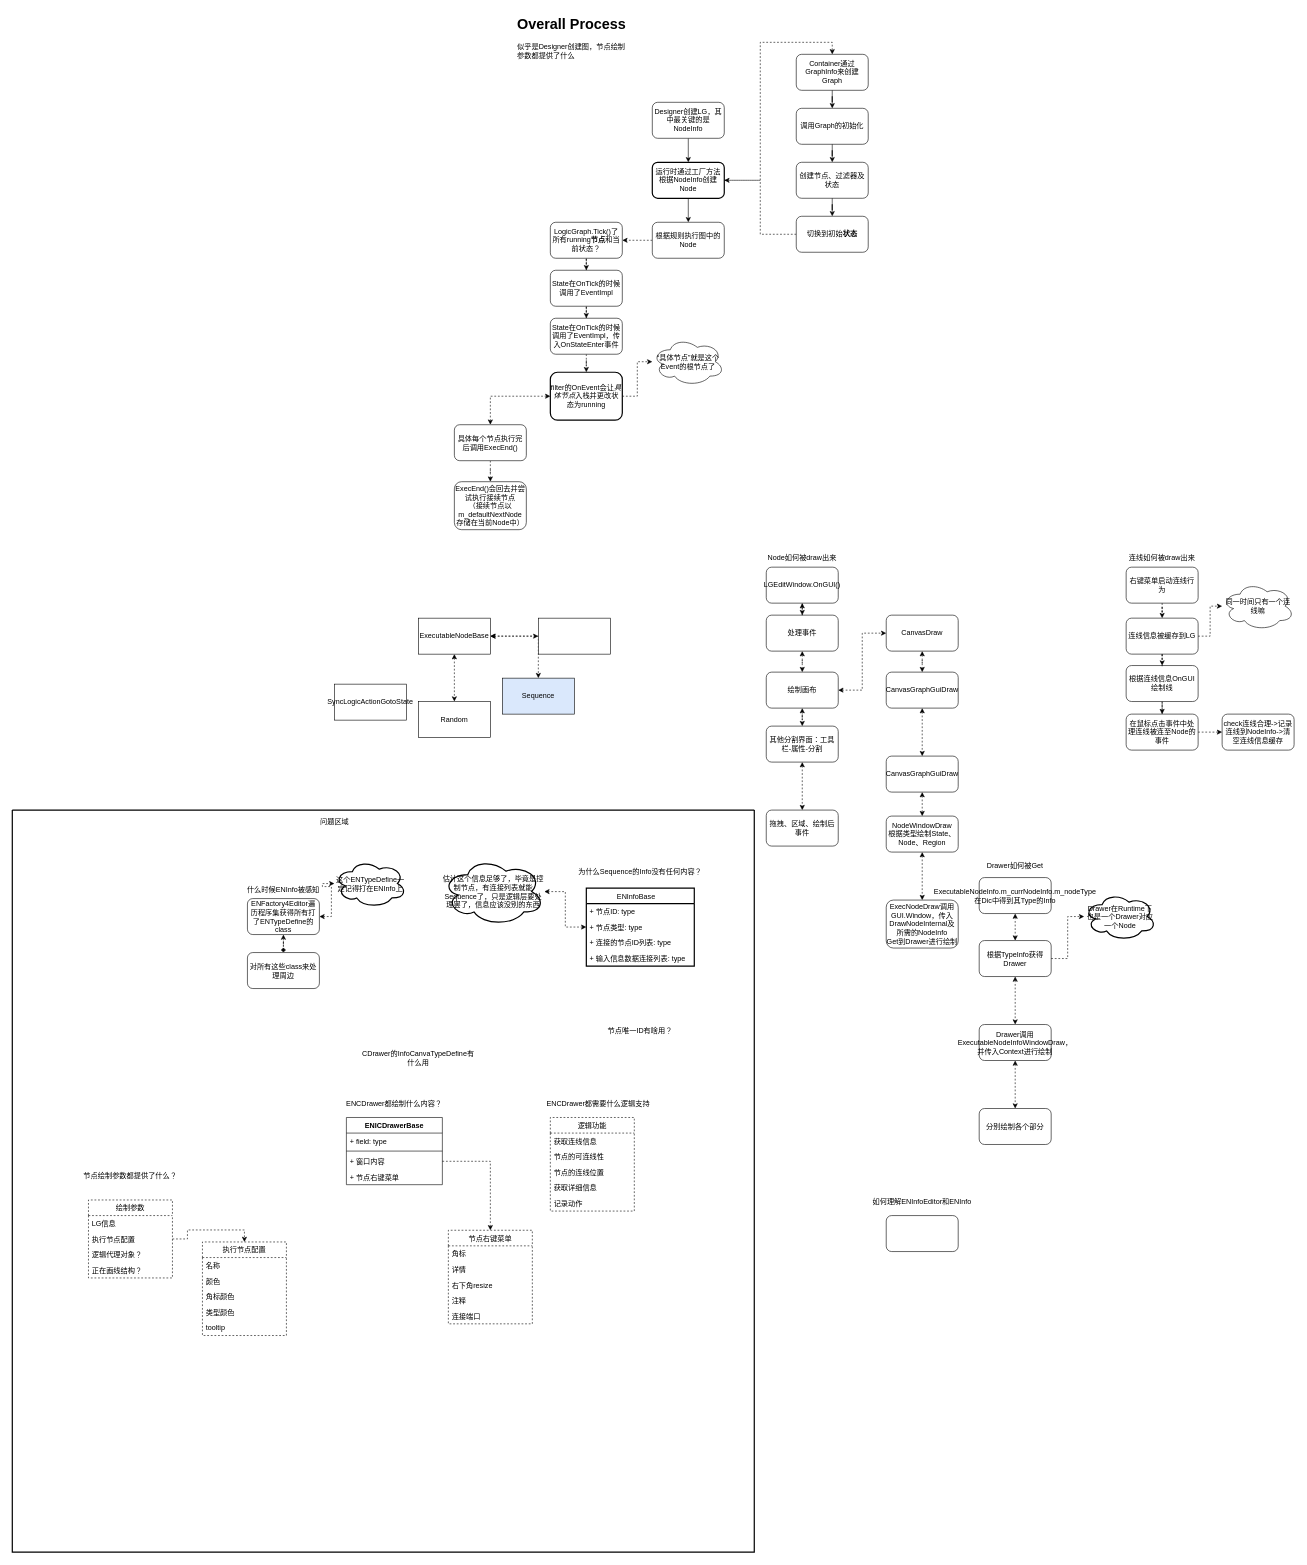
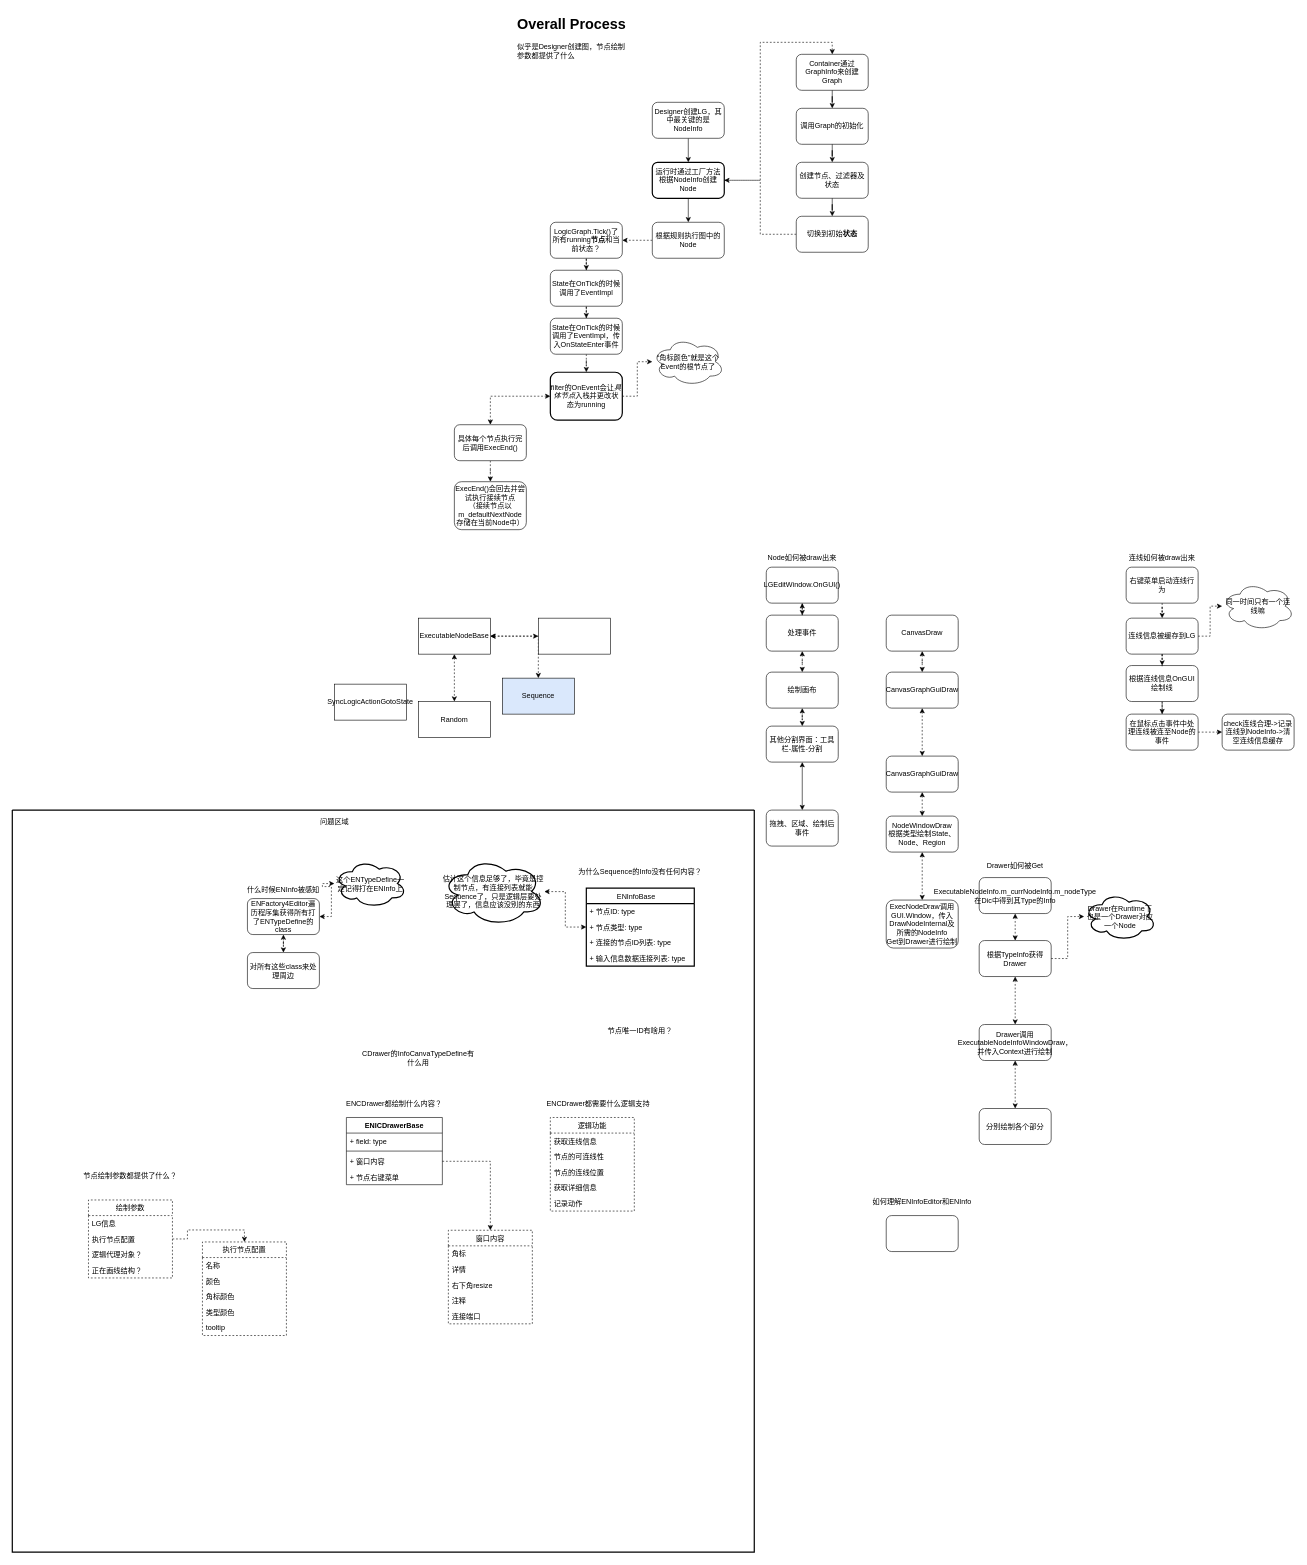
node "“具体节点”就是这个Event的根节点了": label "“具体节点”就是这个Event的根节点了" -> "“角标颜色”就是这个Event的根节点了"
edge "CanvasDraw" -- "绘制画布": removed
edge "其他分割界面：工具栏-属性-分割" -- "拖拽、区域、绘制后事件": style dashed -> solid
edge "ENFactory4Editor遍历程序集获得所有打了ENTypeDefine的class" -- "对所有这些class来处理周边": arrowhead diamond -> classic
node "节点右键菜单": label "节点右键菜单" -> "窗口内容"
